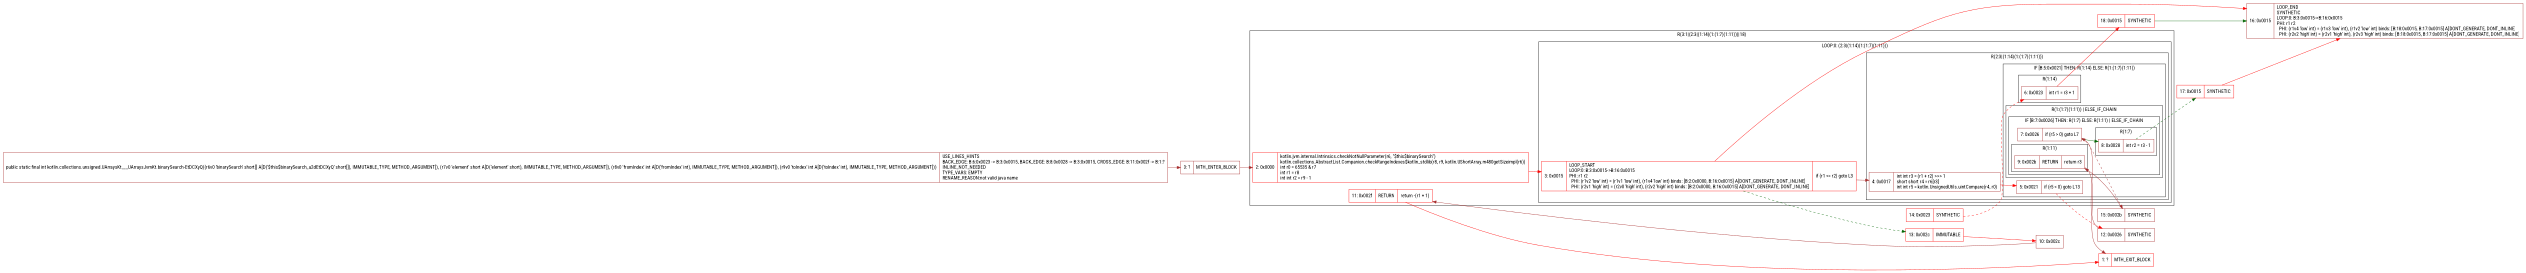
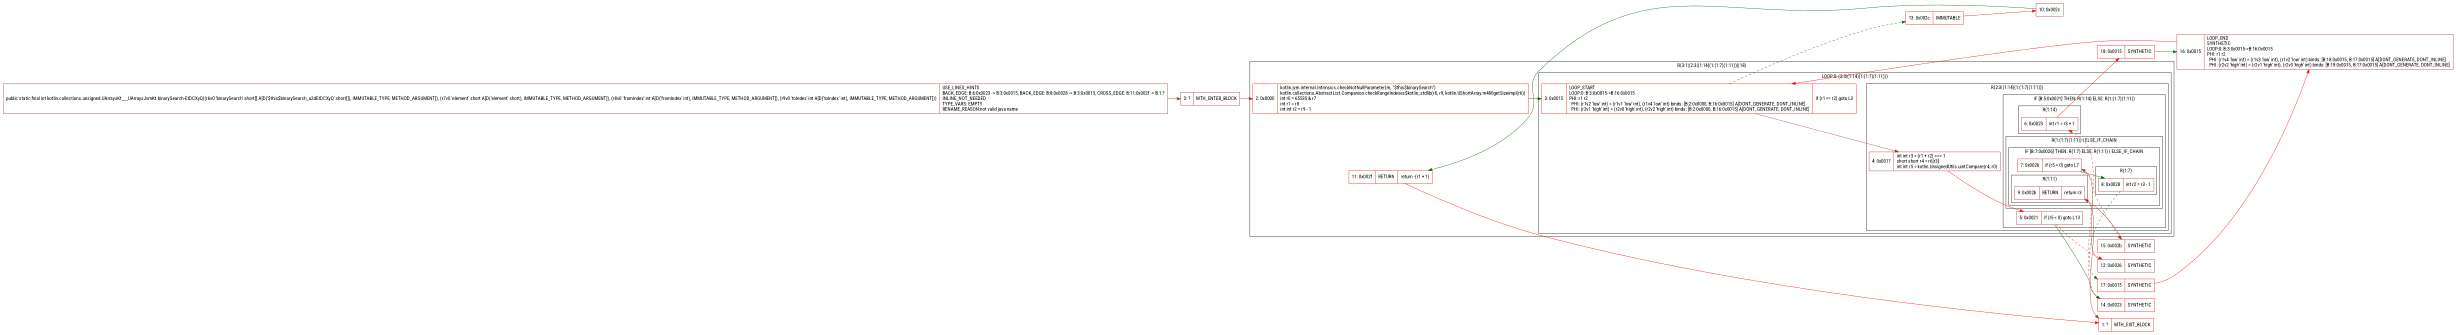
edge "3: 0x0015" -> "16: 0x0015": reversed
edge "2: 0x0000" -> "3: 0x0015": color red -> darkgreen
edge "10: 0x002c" -> "11: 0x002f": color brown -> darkgreen
edge "5: 0x0021" -> "14: 0x0023": added
